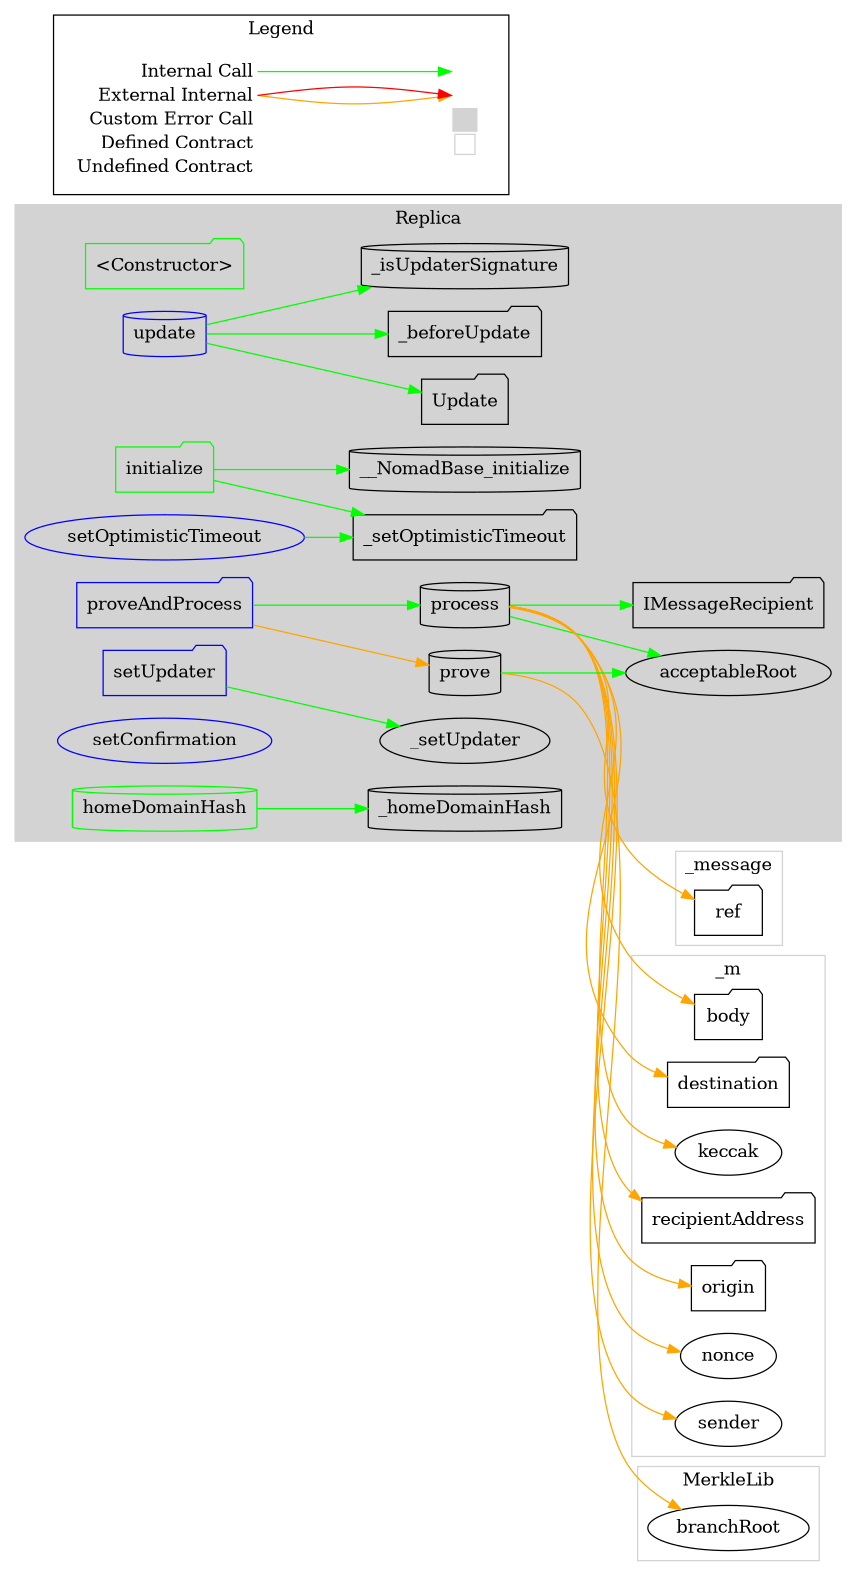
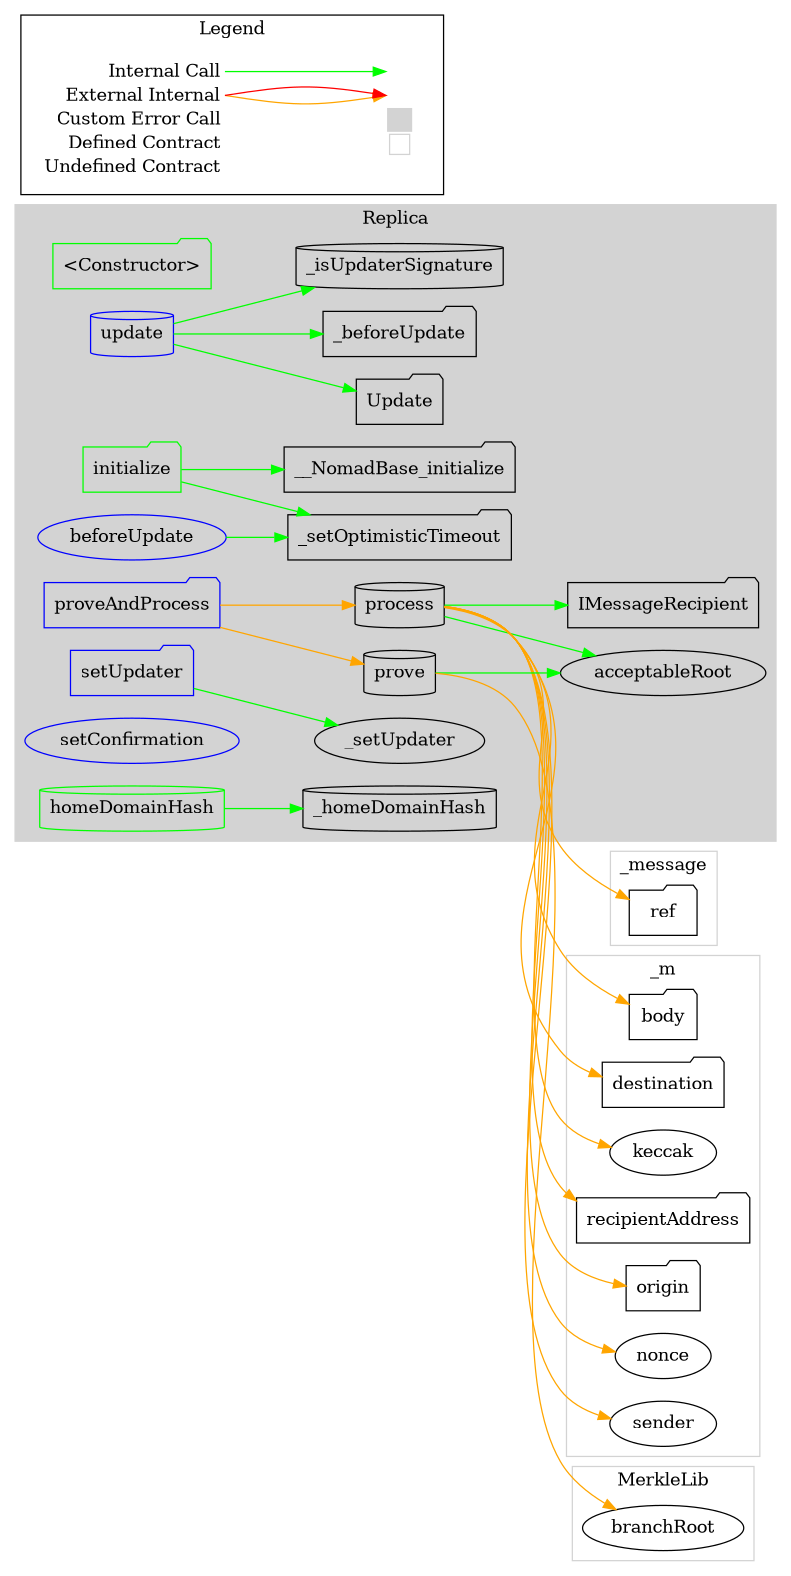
node "__NomadBase_initialize": shape cylinder -> folder
node "setOptimisticTimeout": label "setOptimisticTimeout" -> "beforeUpdate"
edge "proveAndProcess" -> "process": color green -> orange
